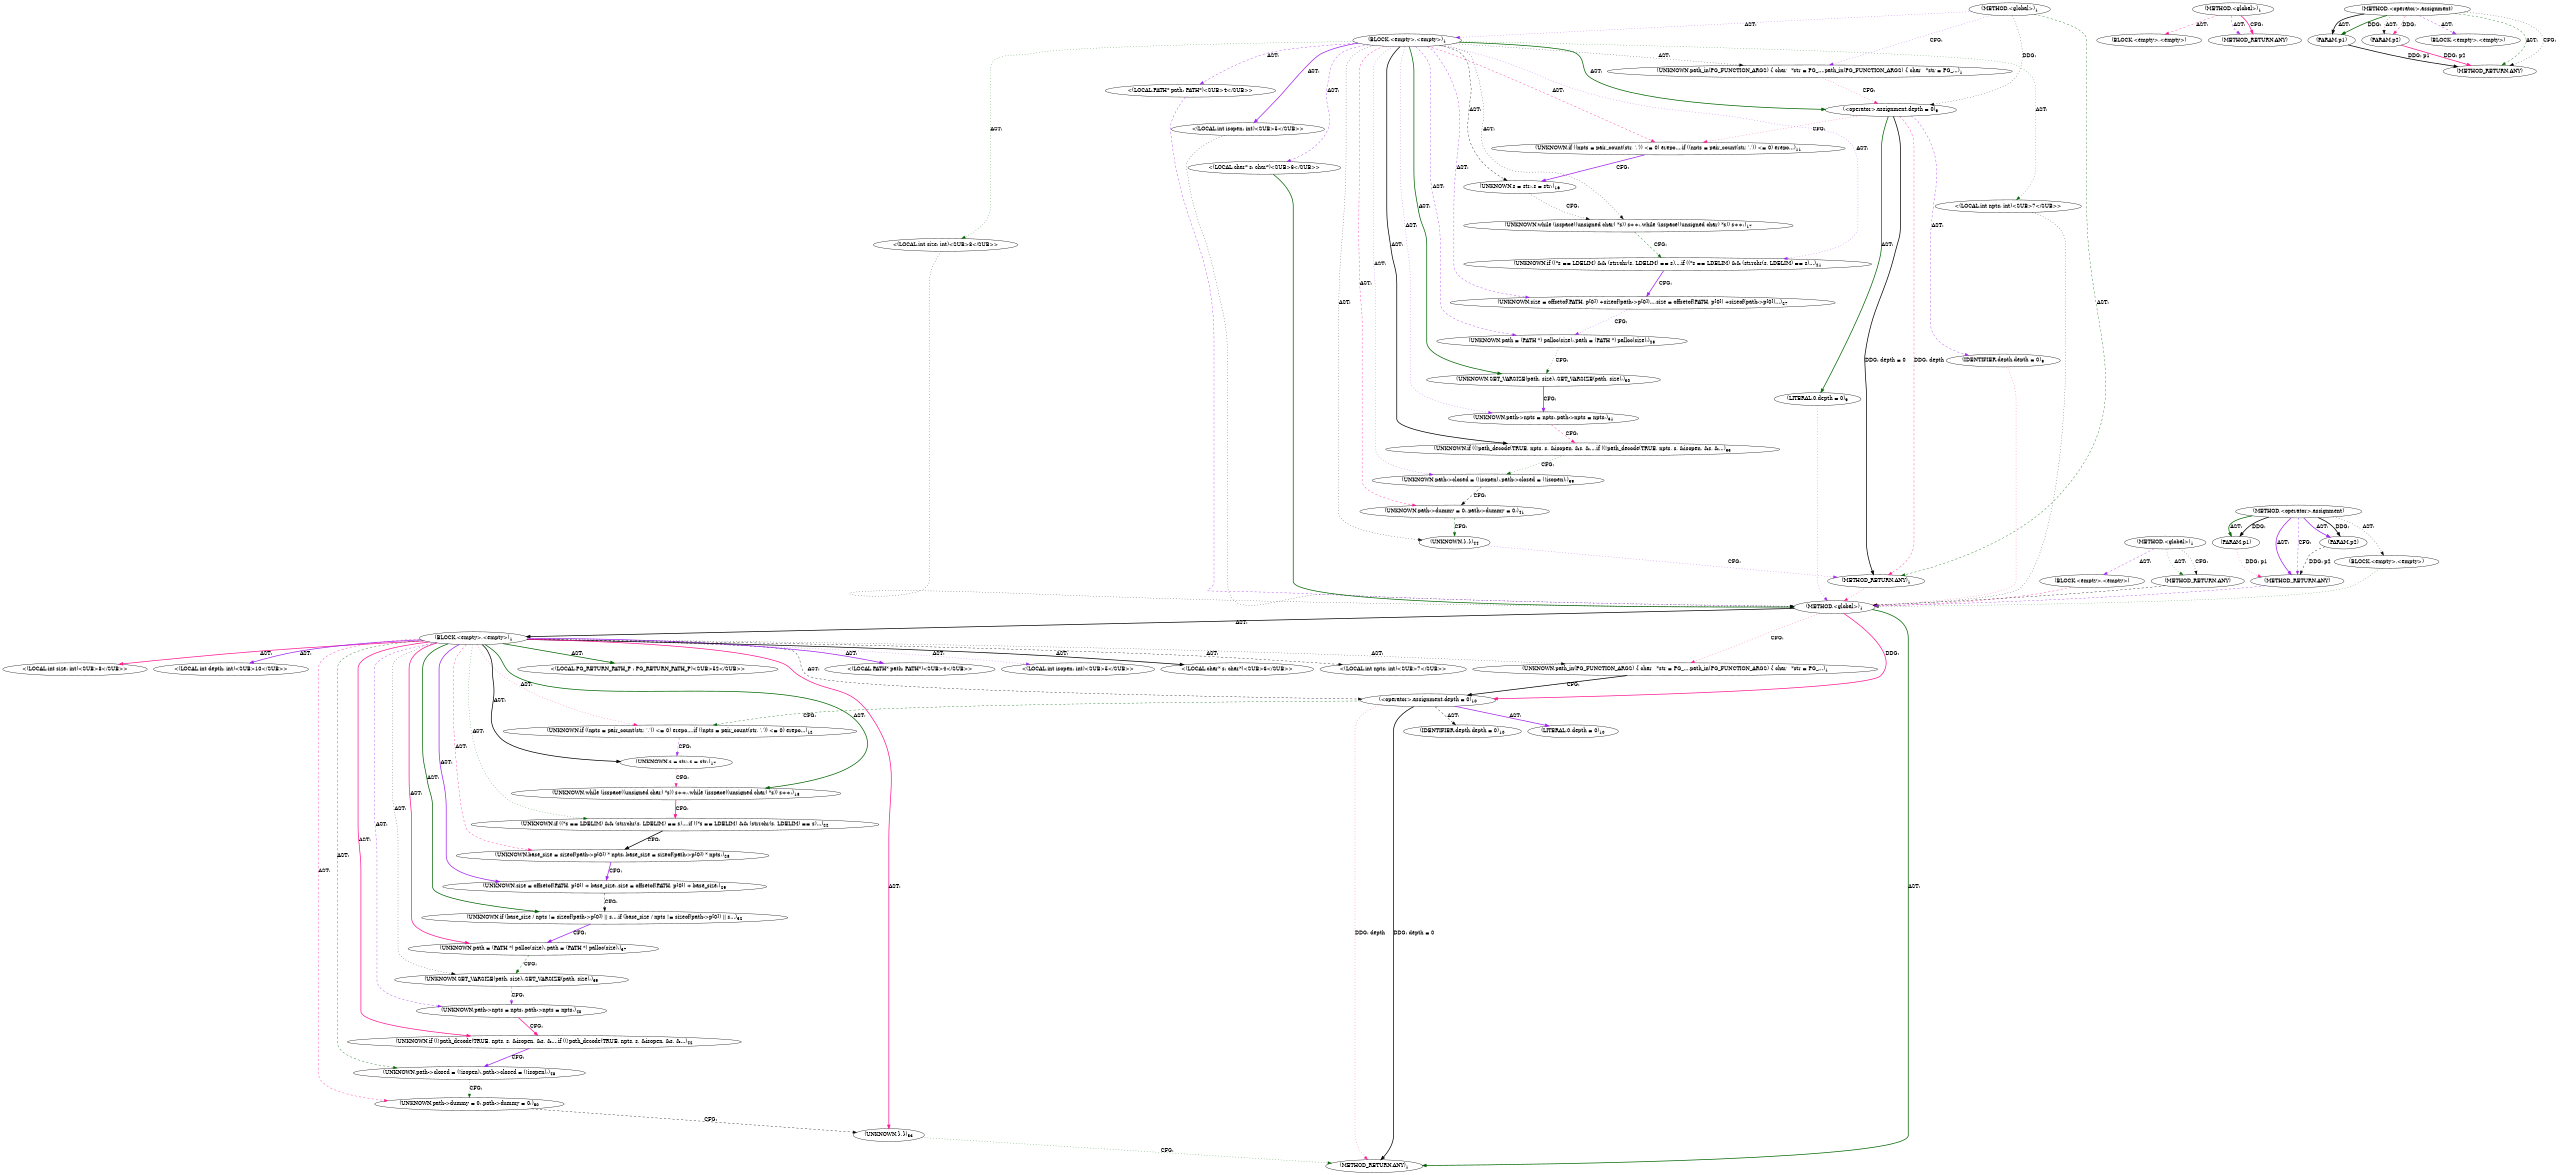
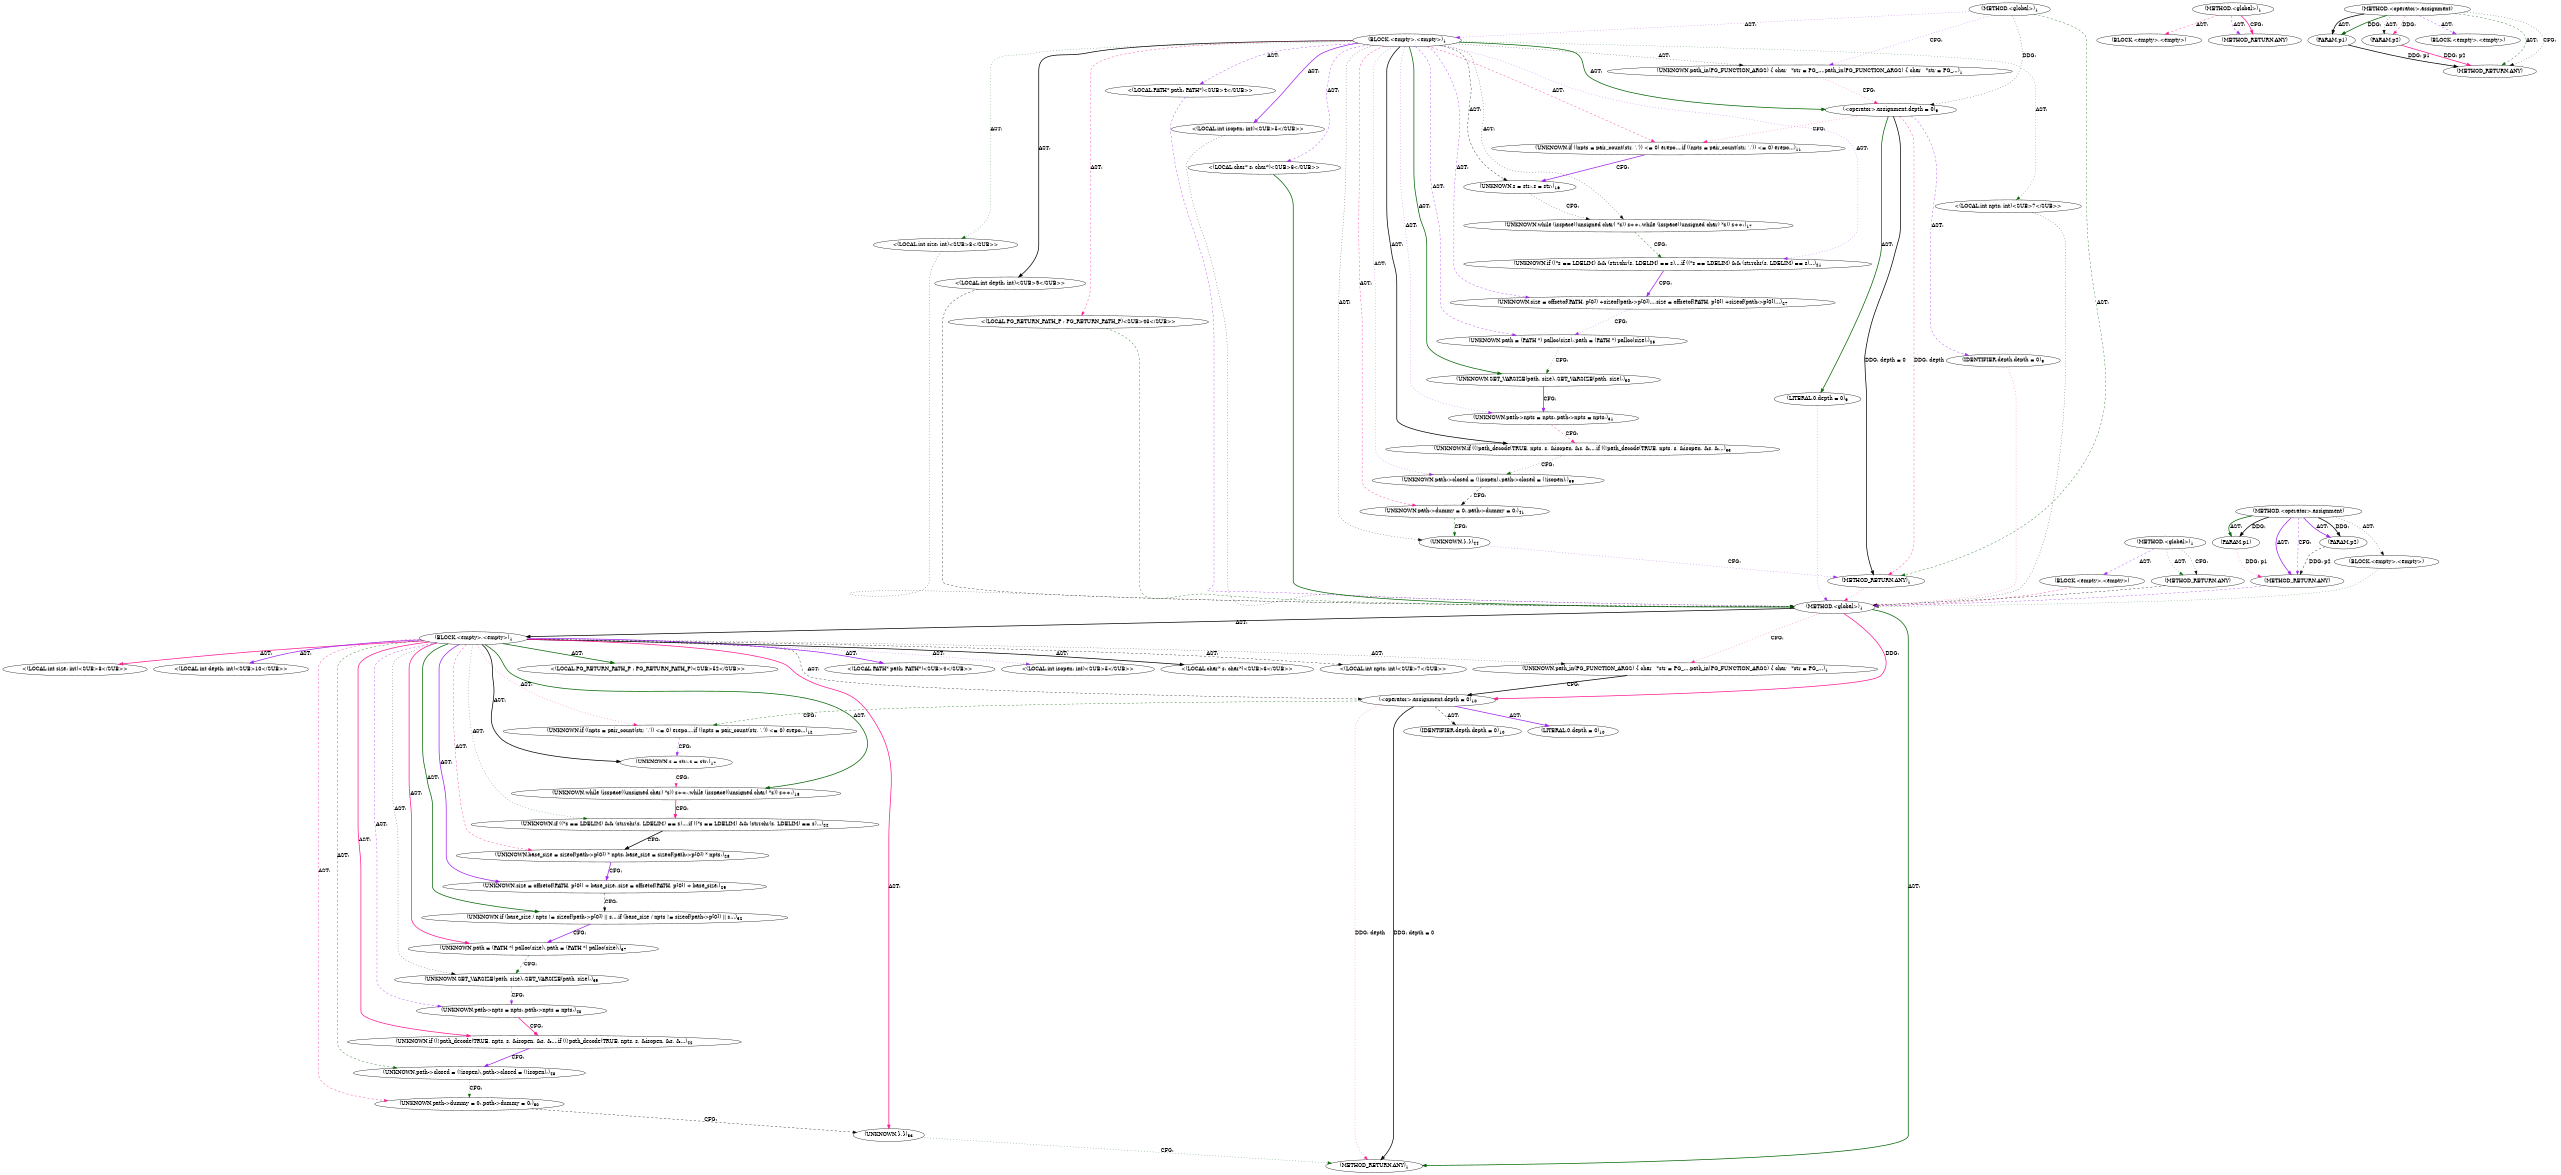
node "<(LOCAL,int depth: int)<SUB>9</SUB>>": added
node "<(LOCAL,PG_RETURN_PATH_P : PG_RETURN_PATH_P)<SUB>43</SUB>>": added
